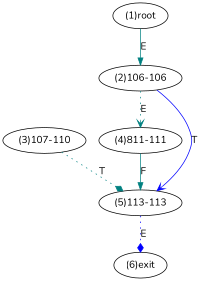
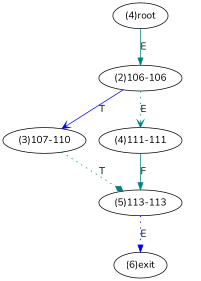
node "(1)root": label "(1)root" -> "(4)root"
edge "(2)106-106" -> "(5)113-113": now "(2)106-106" -> "(3)107-110"
node "(4)811-111": label "(4)811-111" -> "(4)111-111"
edge "(5)113-113" -> "(6)exit": arrowhead diamond -> normal
